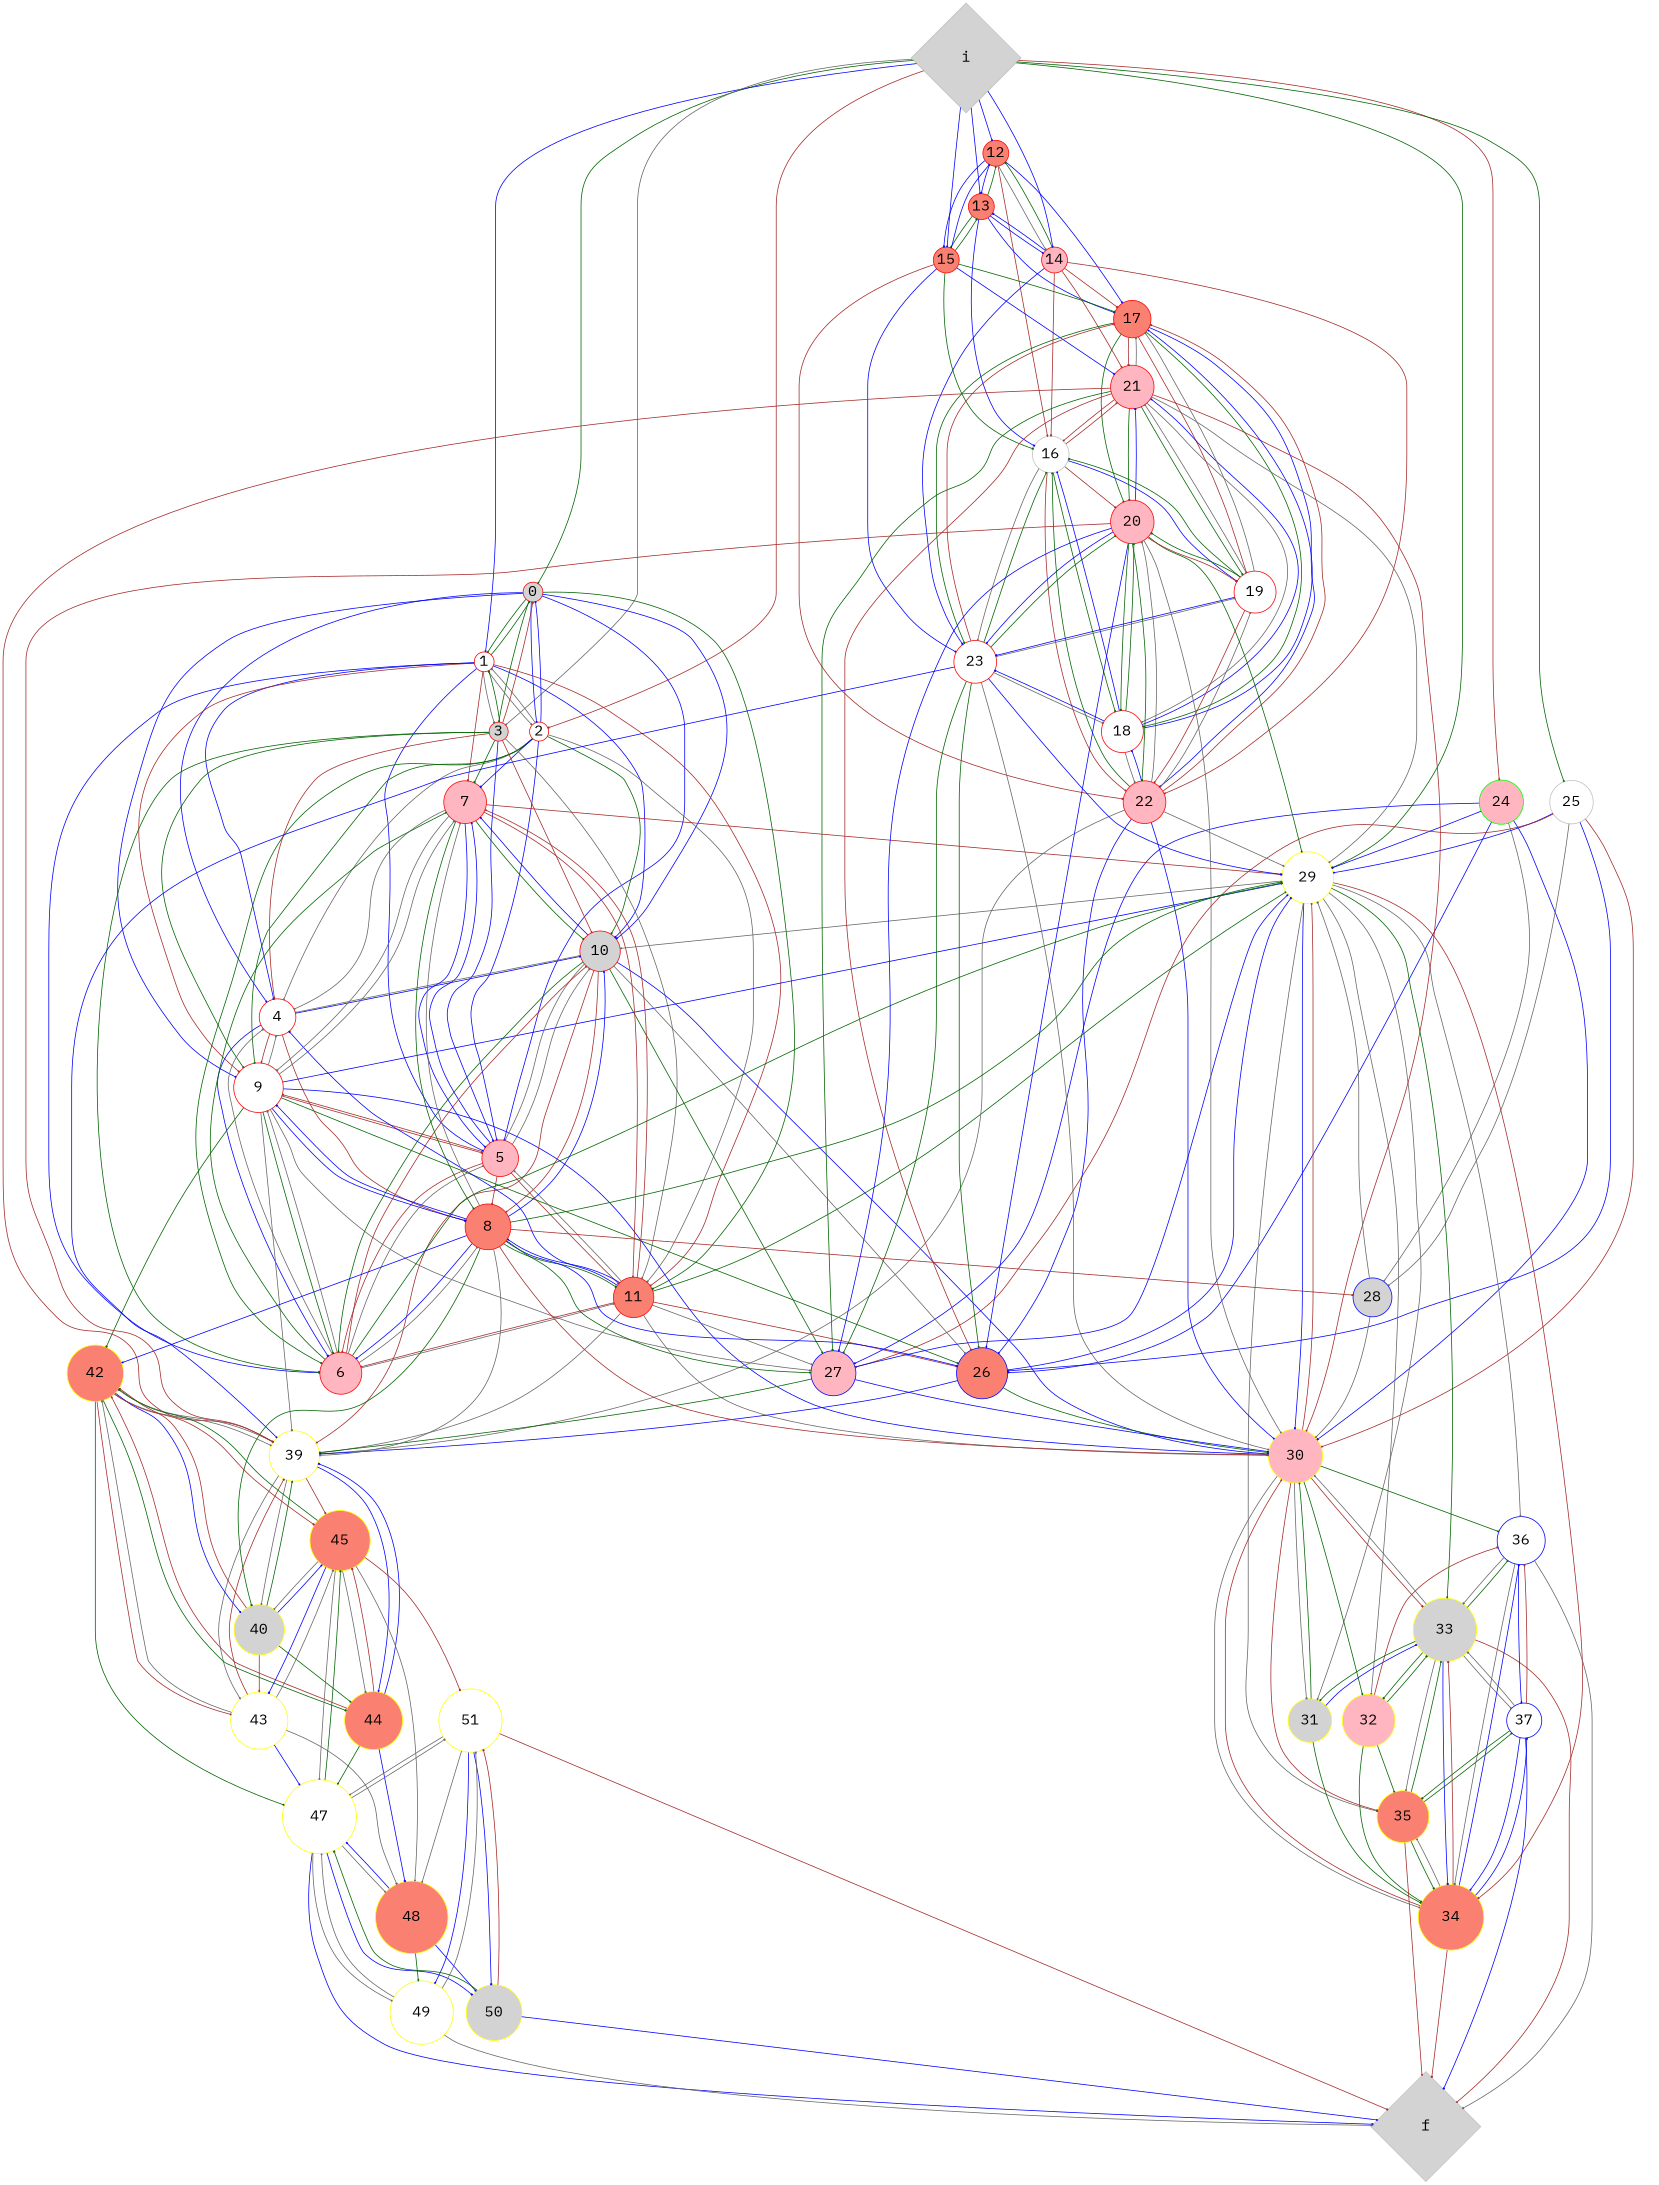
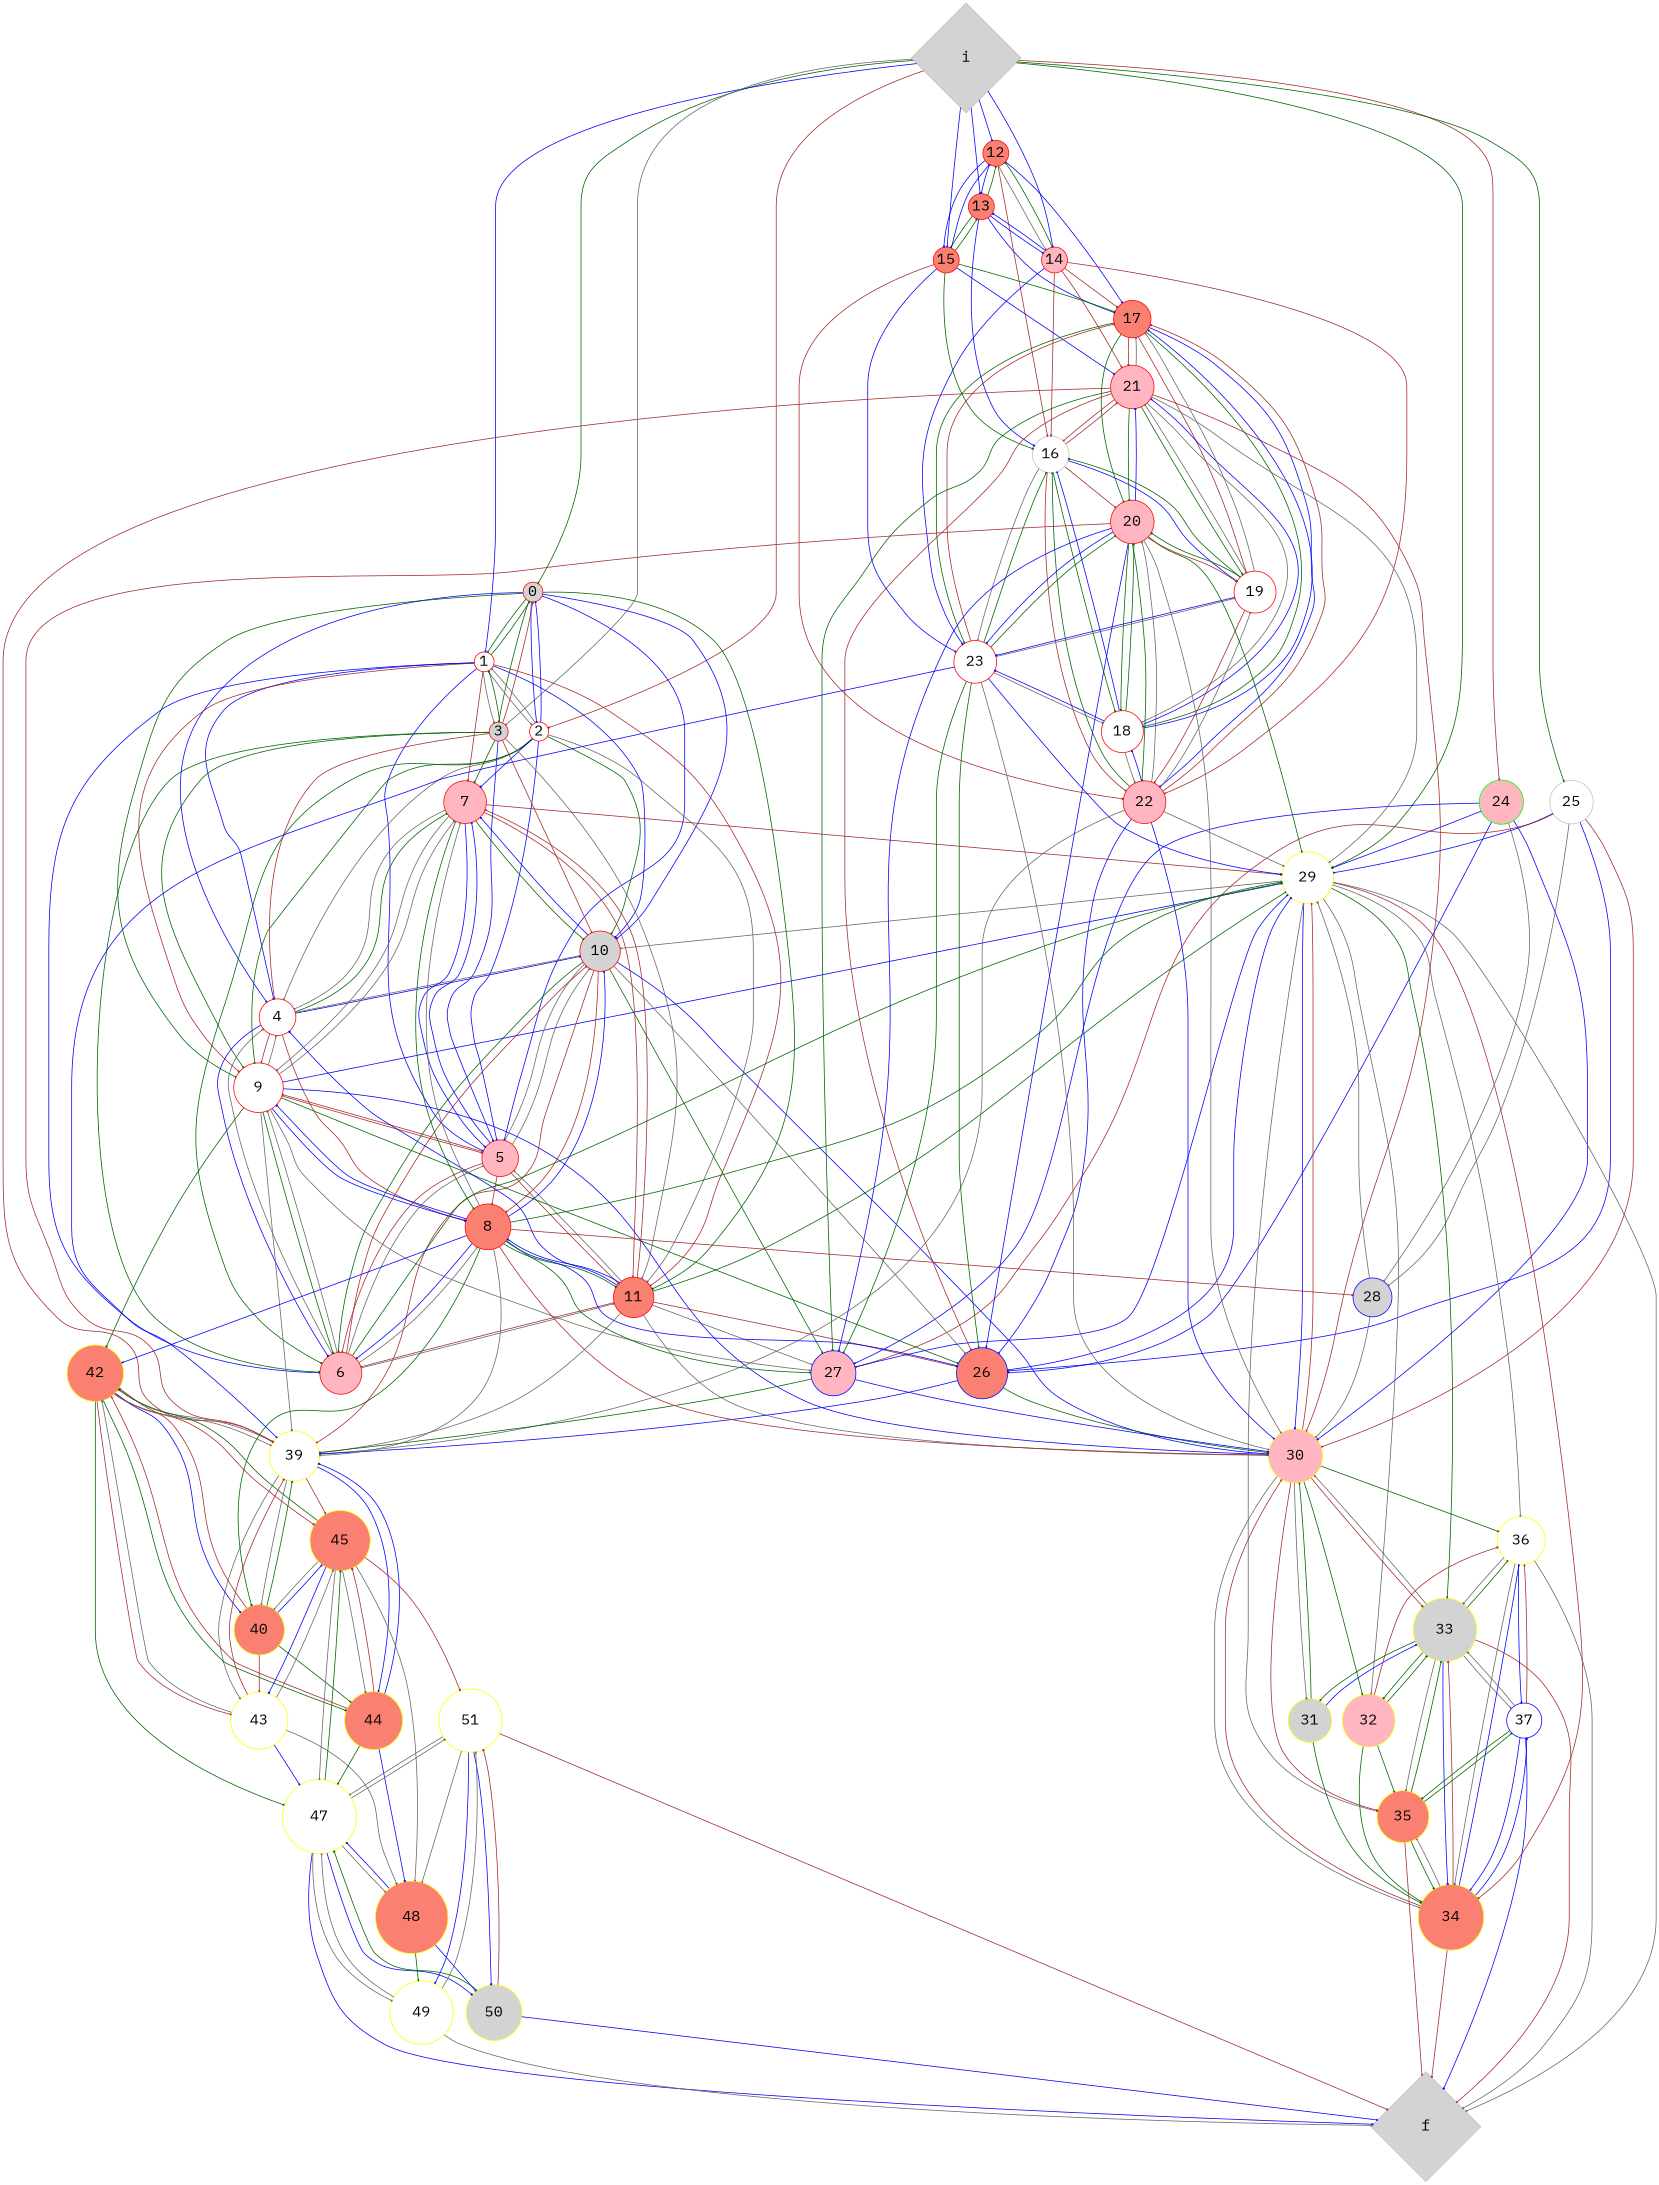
edge "0" -> "9": color blue -> darkgreen
edge "6" -> "7": now "4" -> "7"
edge "29" -> "31": now "29" -> "f"
node "36": color blue -> yellow
node "40": fillcolor lightgrey -> salmon
